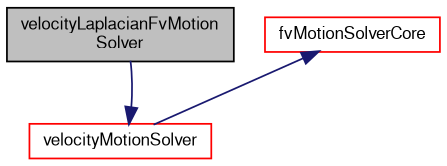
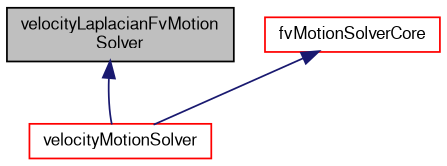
edge "velocityLaplacianFvMotion Solver" -> "velocityMotionSolver": reversed
